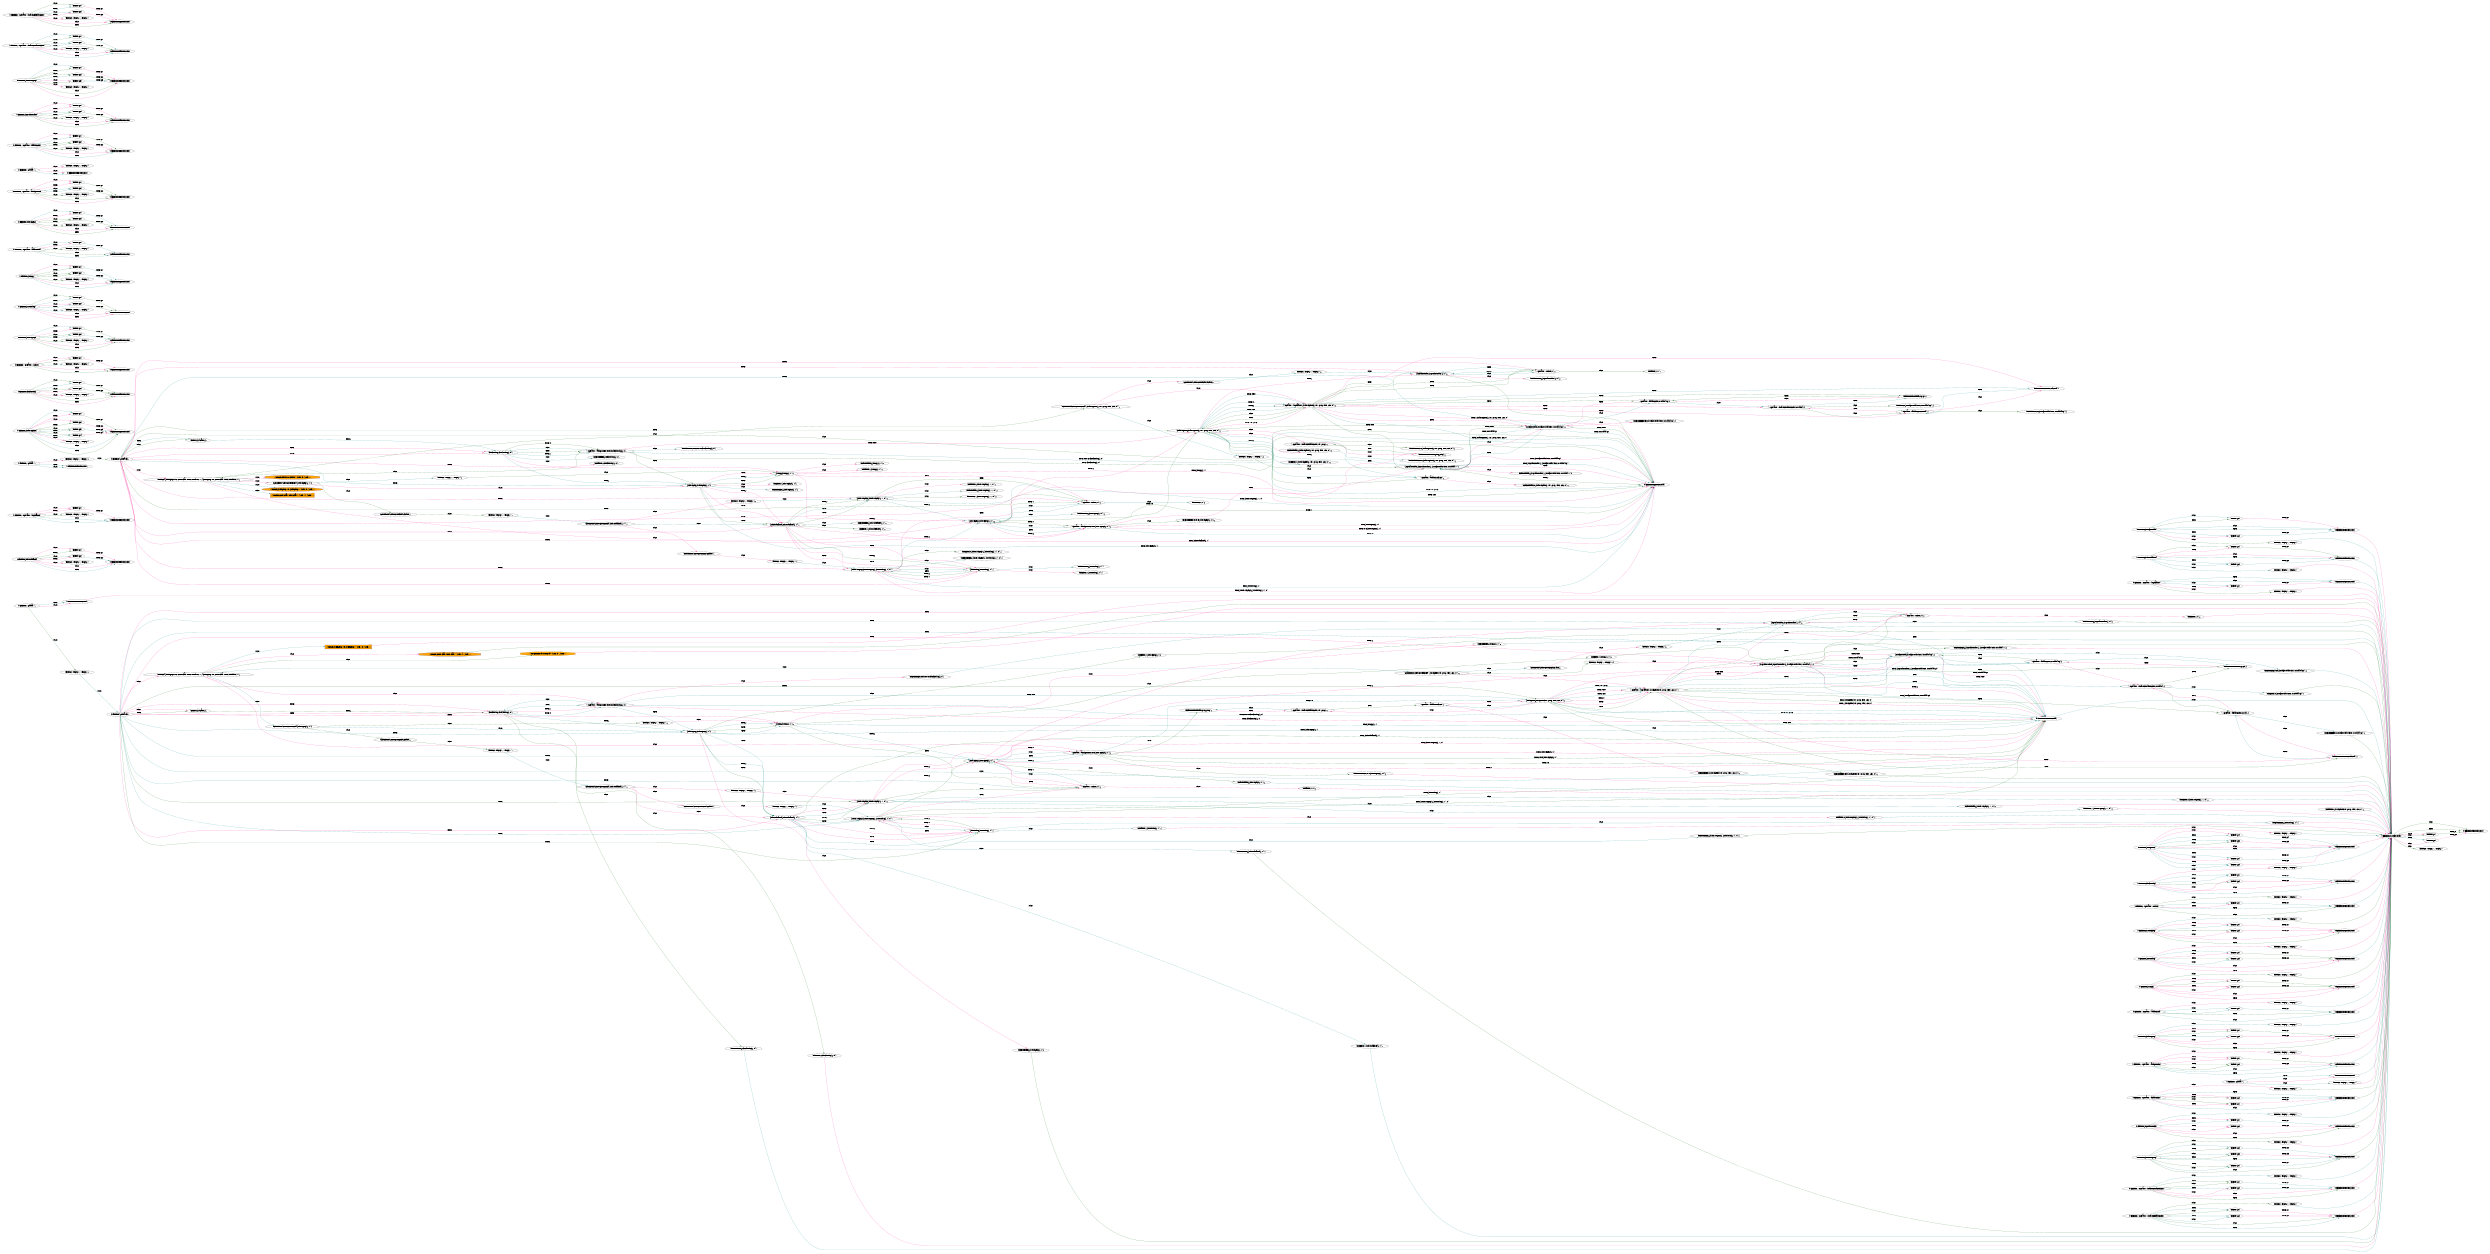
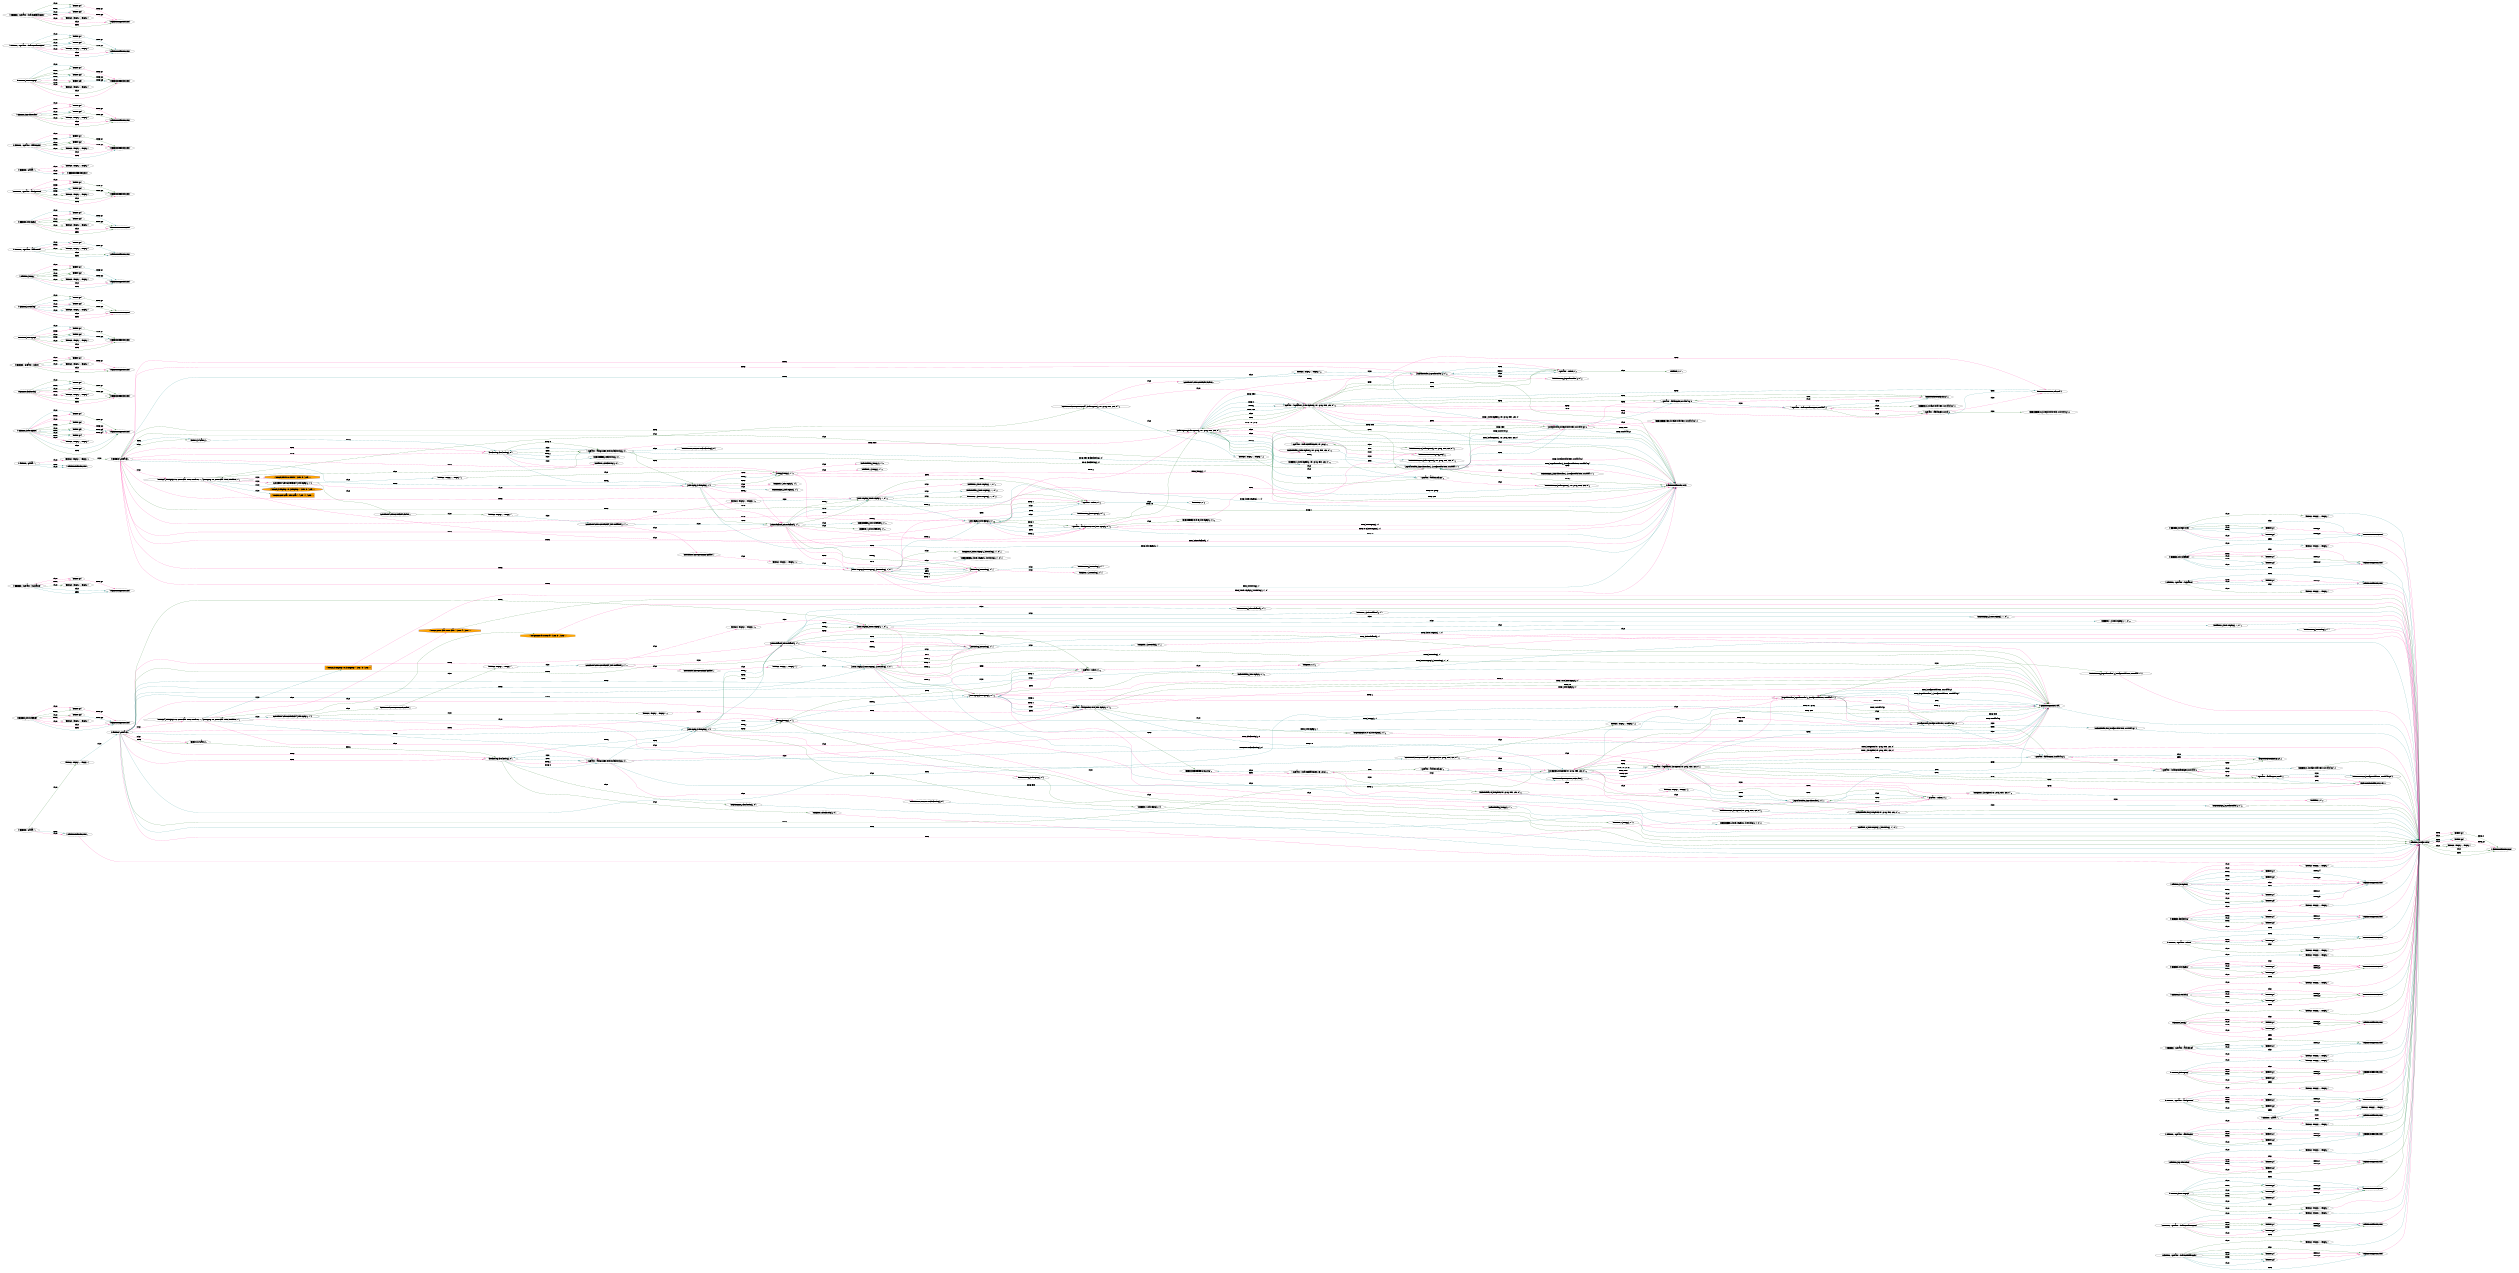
edge "(js_regexec,js_regexec(re->prog, text, &m, 0))" -> "(LITERAL,0,js_regexec(re->prog, text, &m, 0))": added, label "AST:"
node "(IDENTIFIER,re,js_regexec(re->prog, text, &m, 0))": added
